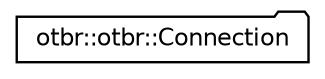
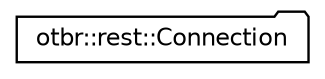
node "otbr::otbr::Connection": label "otbr::otbr::Connection" -> "otbr::rest::Connection"
